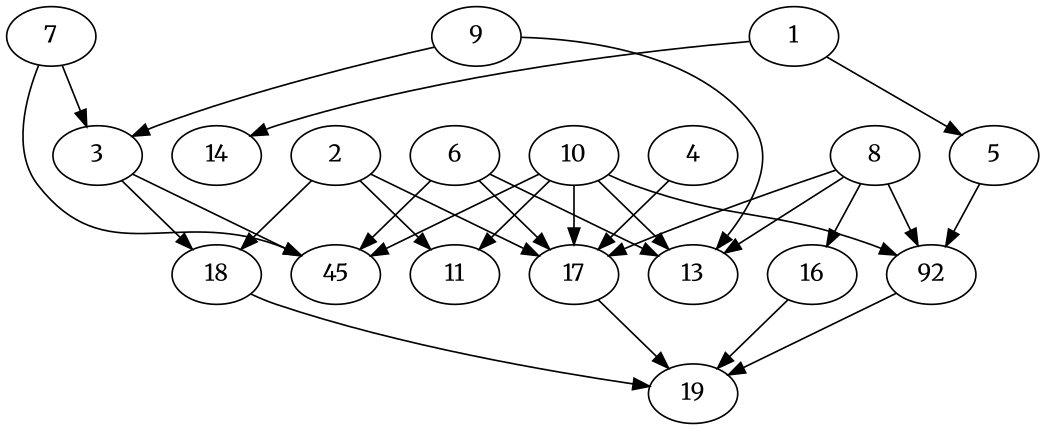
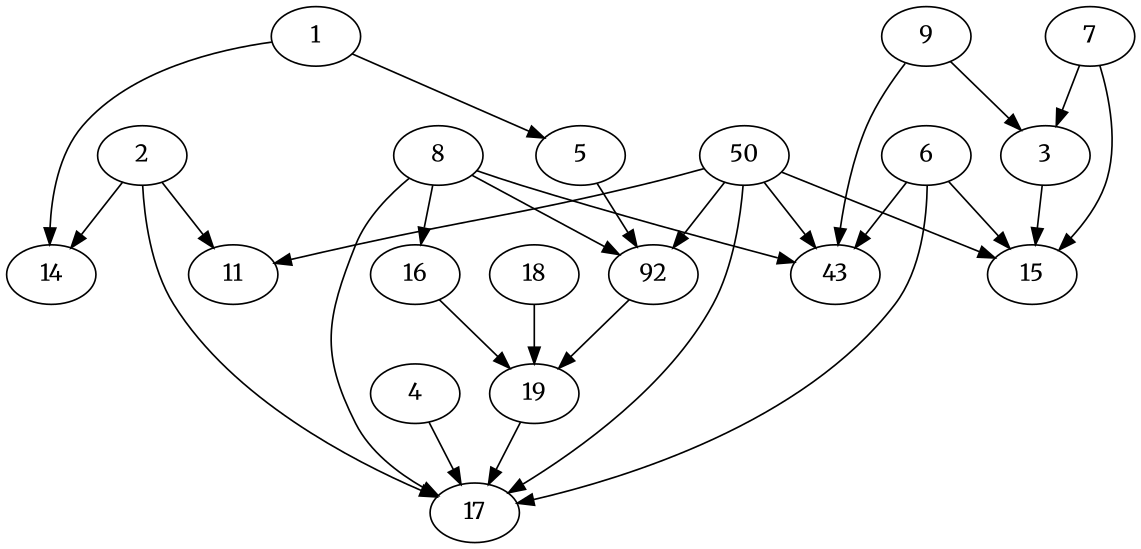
node "10": label "10" -> "50"
edge "3" -> "18": removed
edge "2" -> "18": now "2" -> "14"
node "45": label "45" -> "15"
node "13": label "13" -> "43"
edge "17" -> "19": reversed
